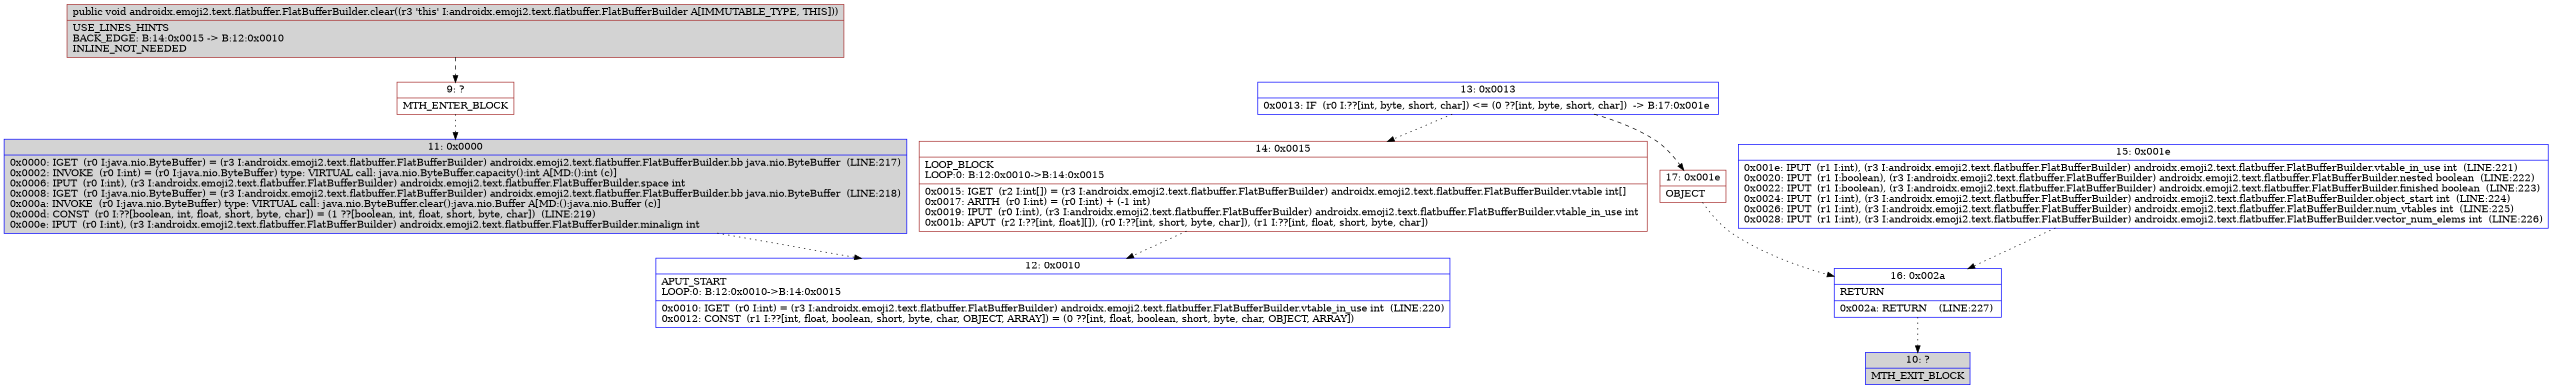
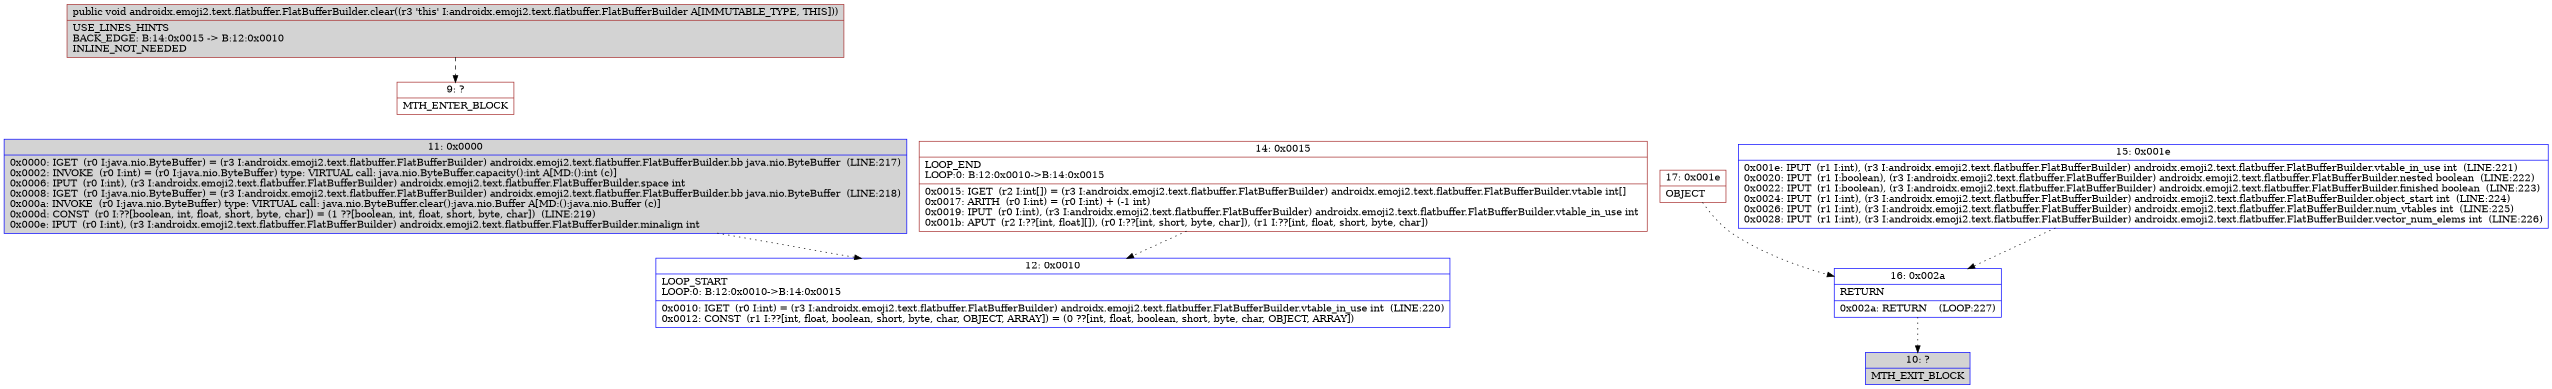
node "13: 0x0013": removed
edge "9: ?" -> "11: 0x0000": removed
node "14: 0x0015": text "LOOP_BLOCK" -> "LOOP_END"
node "12: 0x0010": text "APUT_START" -> "LOOP_START"
node "16: 0x002a": text "0x002a: RETURN    (LINE:227)" -> "0x002a: RETURN    (LOOP:227)"
